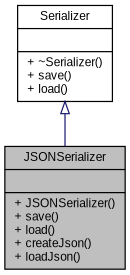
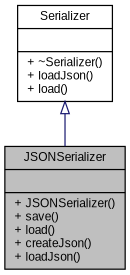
node "Serializer": text "+ save()" -> "+ loadJson()"
